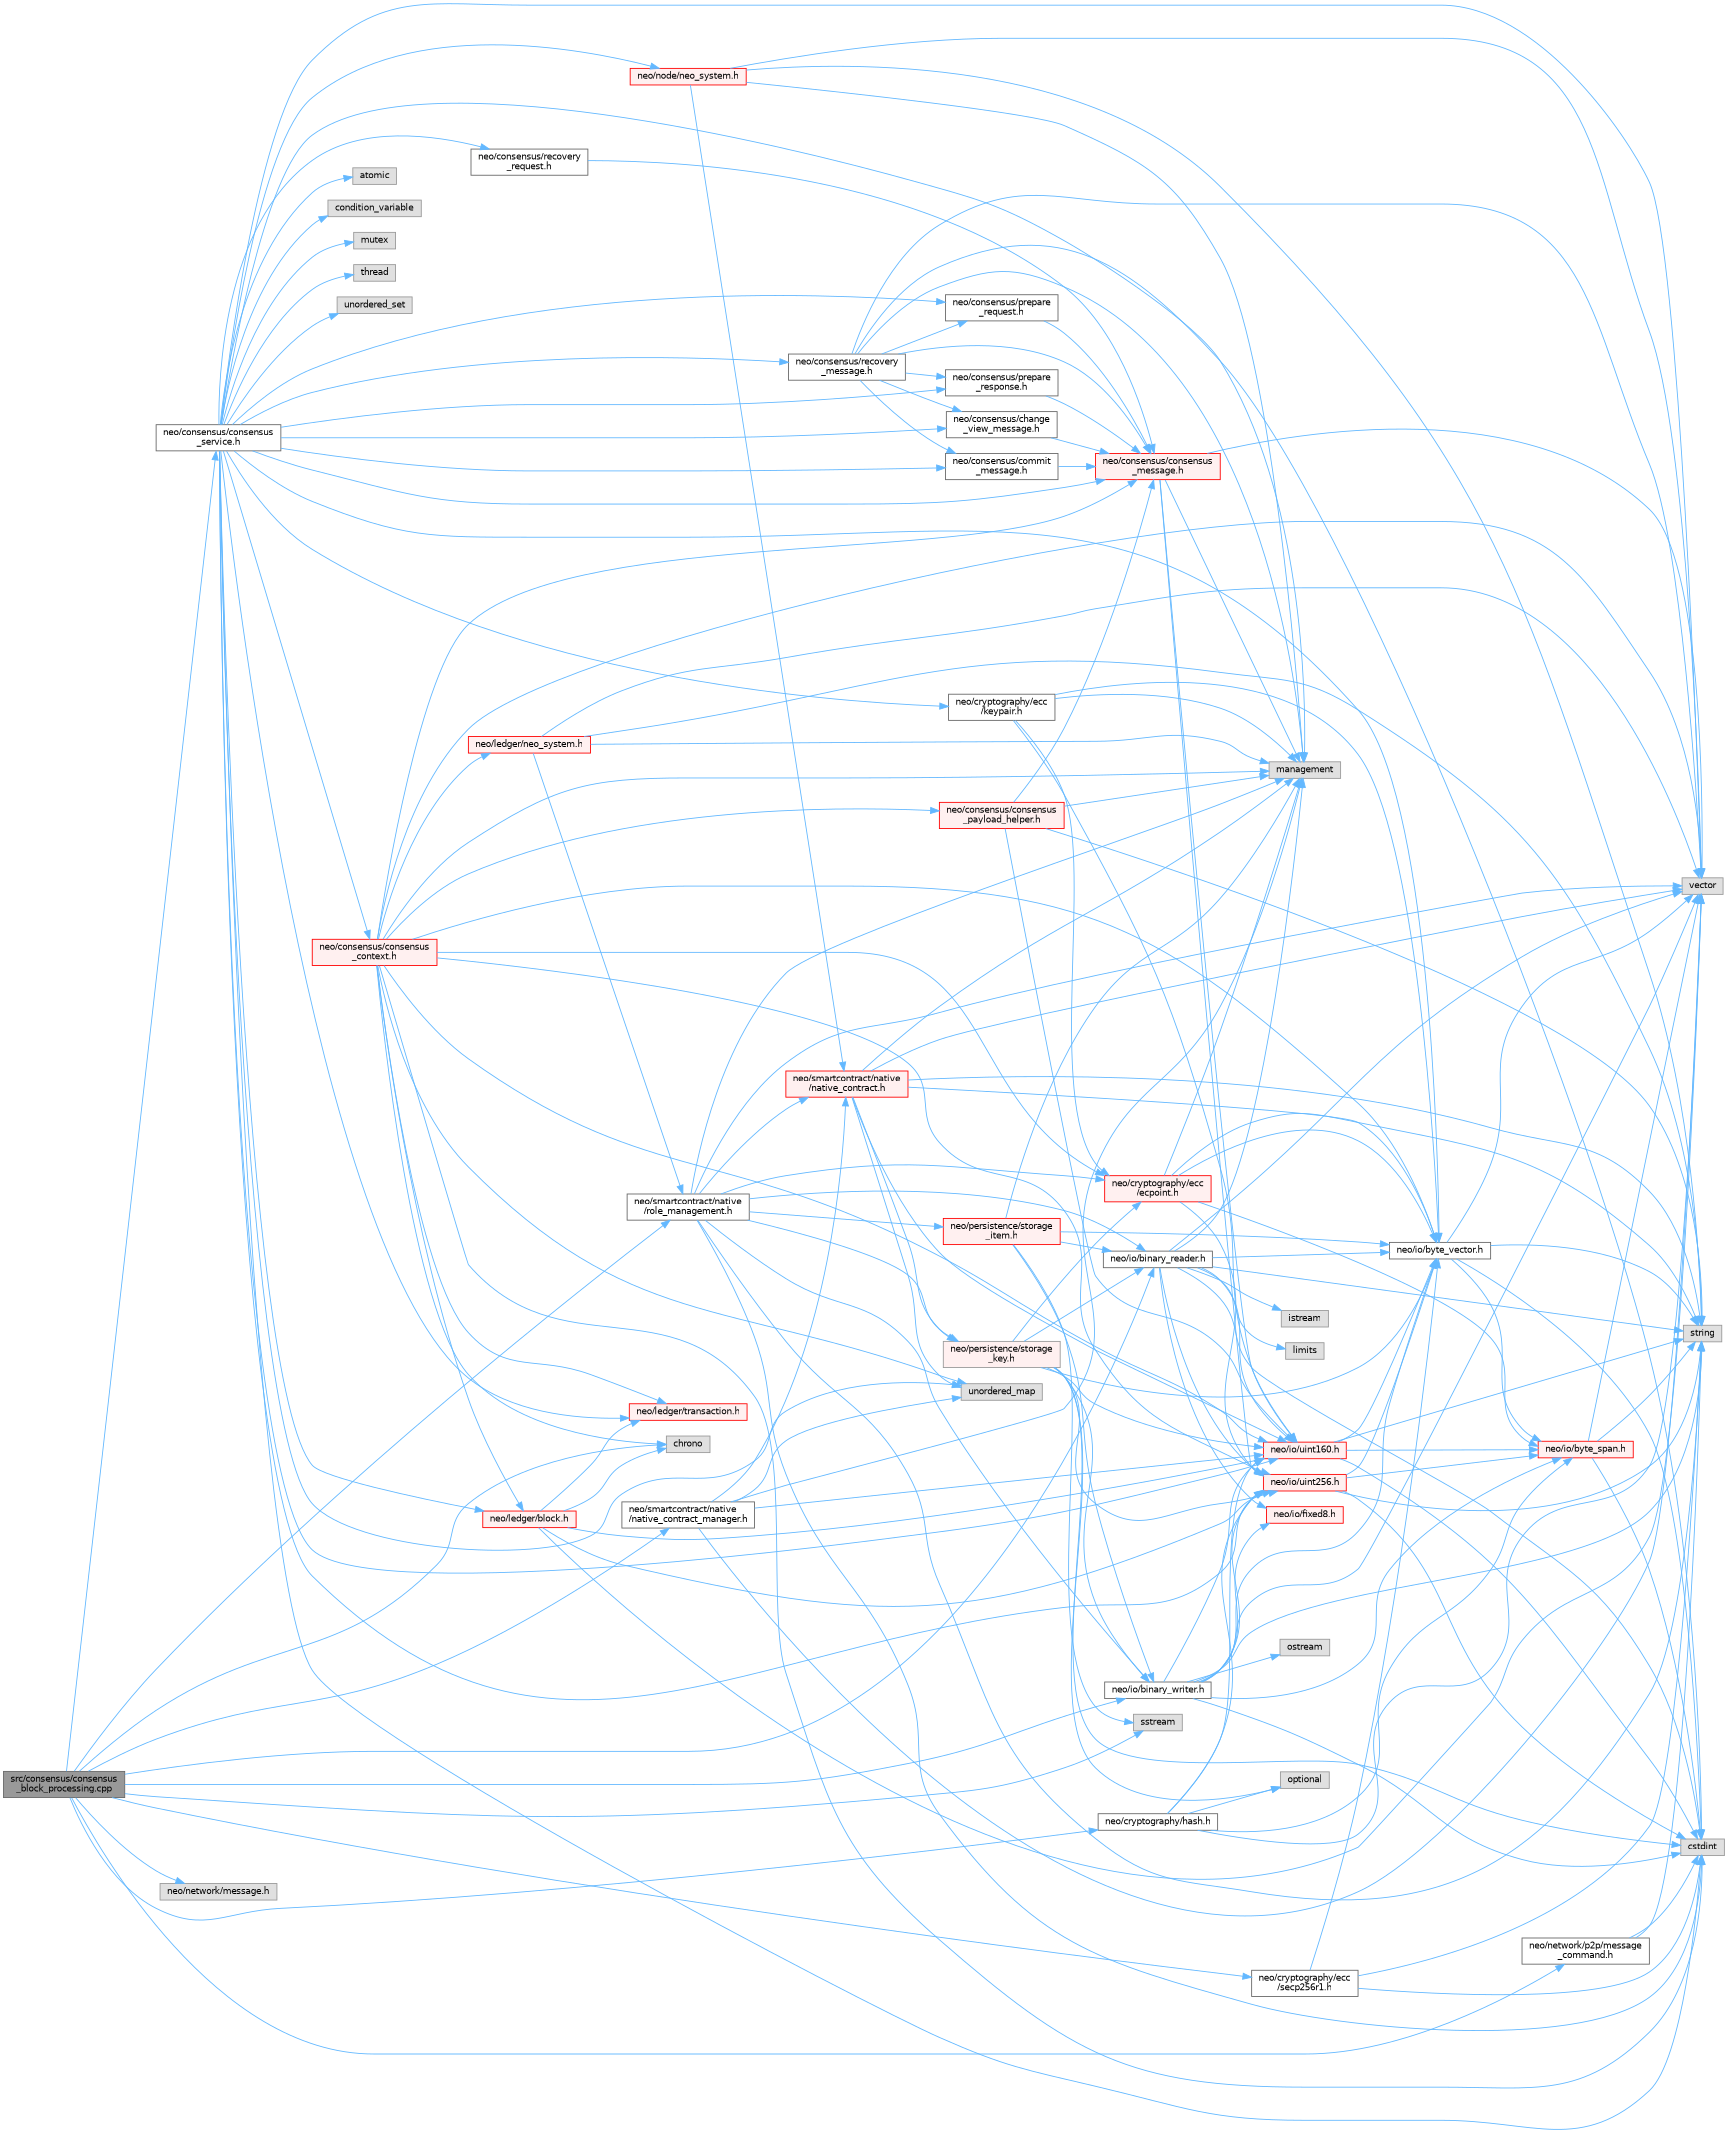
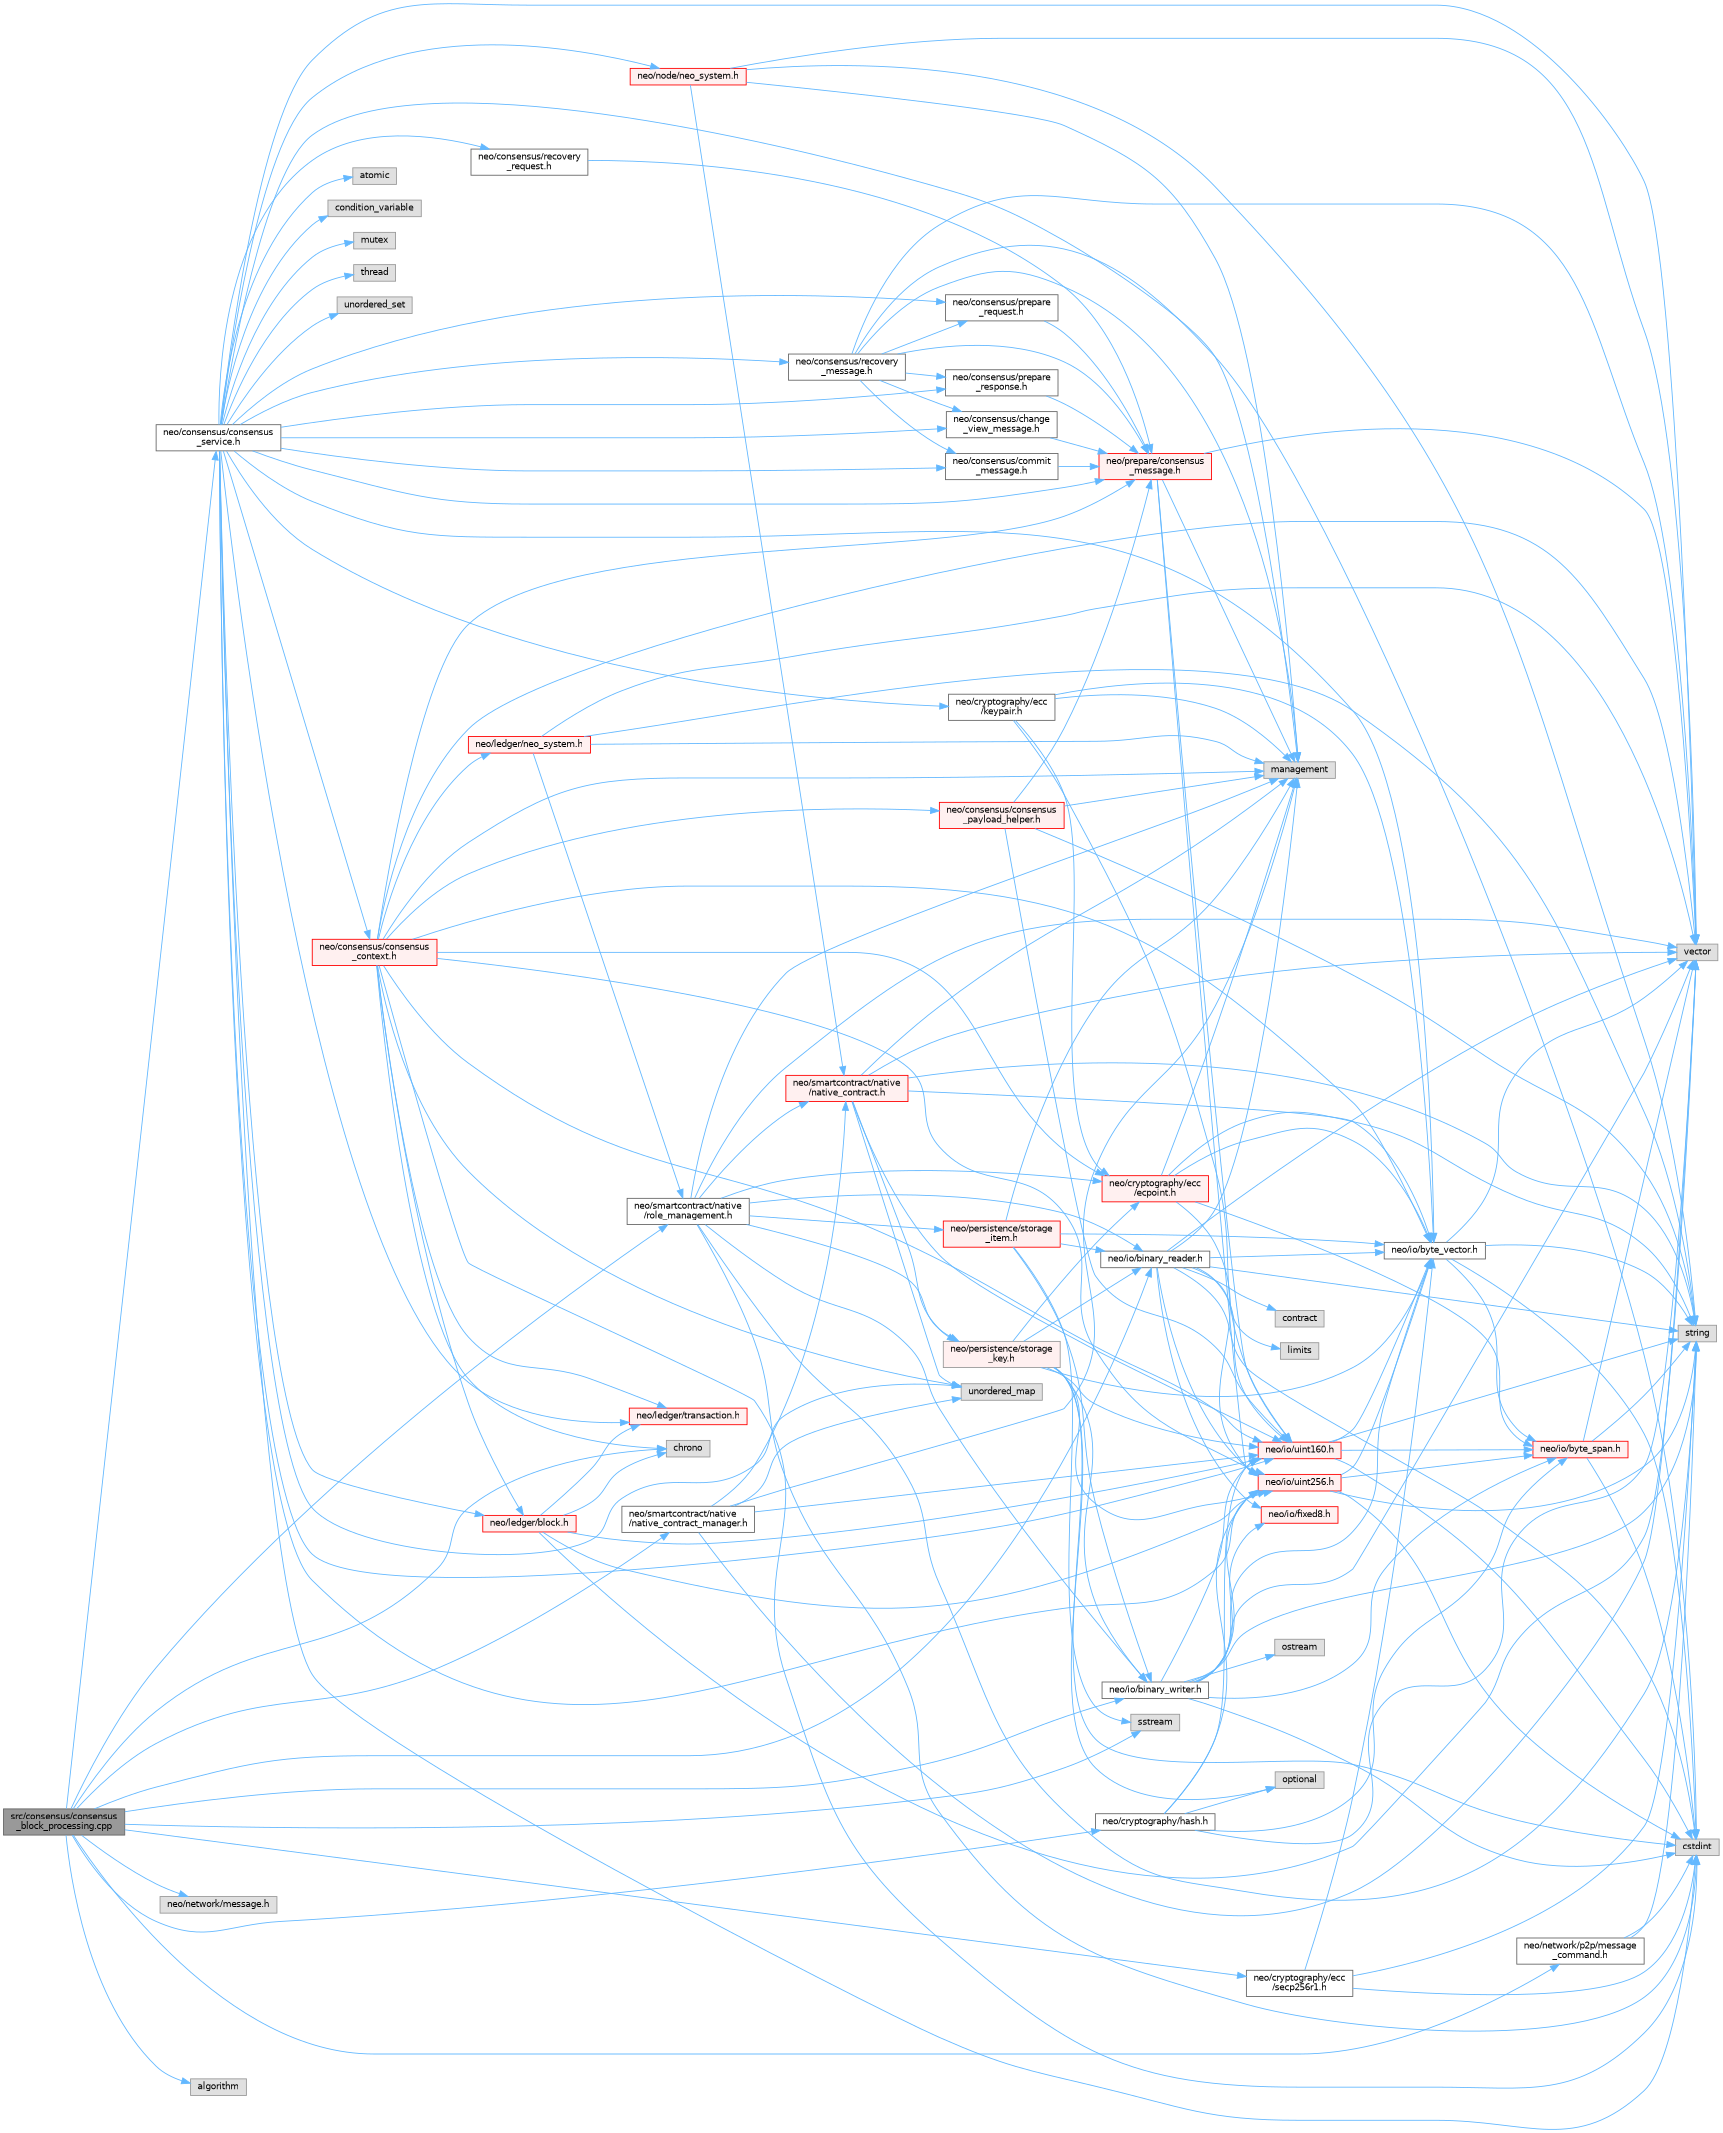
node "neo/consensus/consensus _message.h": label "neo/consensus/consensus _message.h" -> "neo/prepare/consensus _message.h"
node "istream": label "istream" -> "contract"
node "algorithm": added
